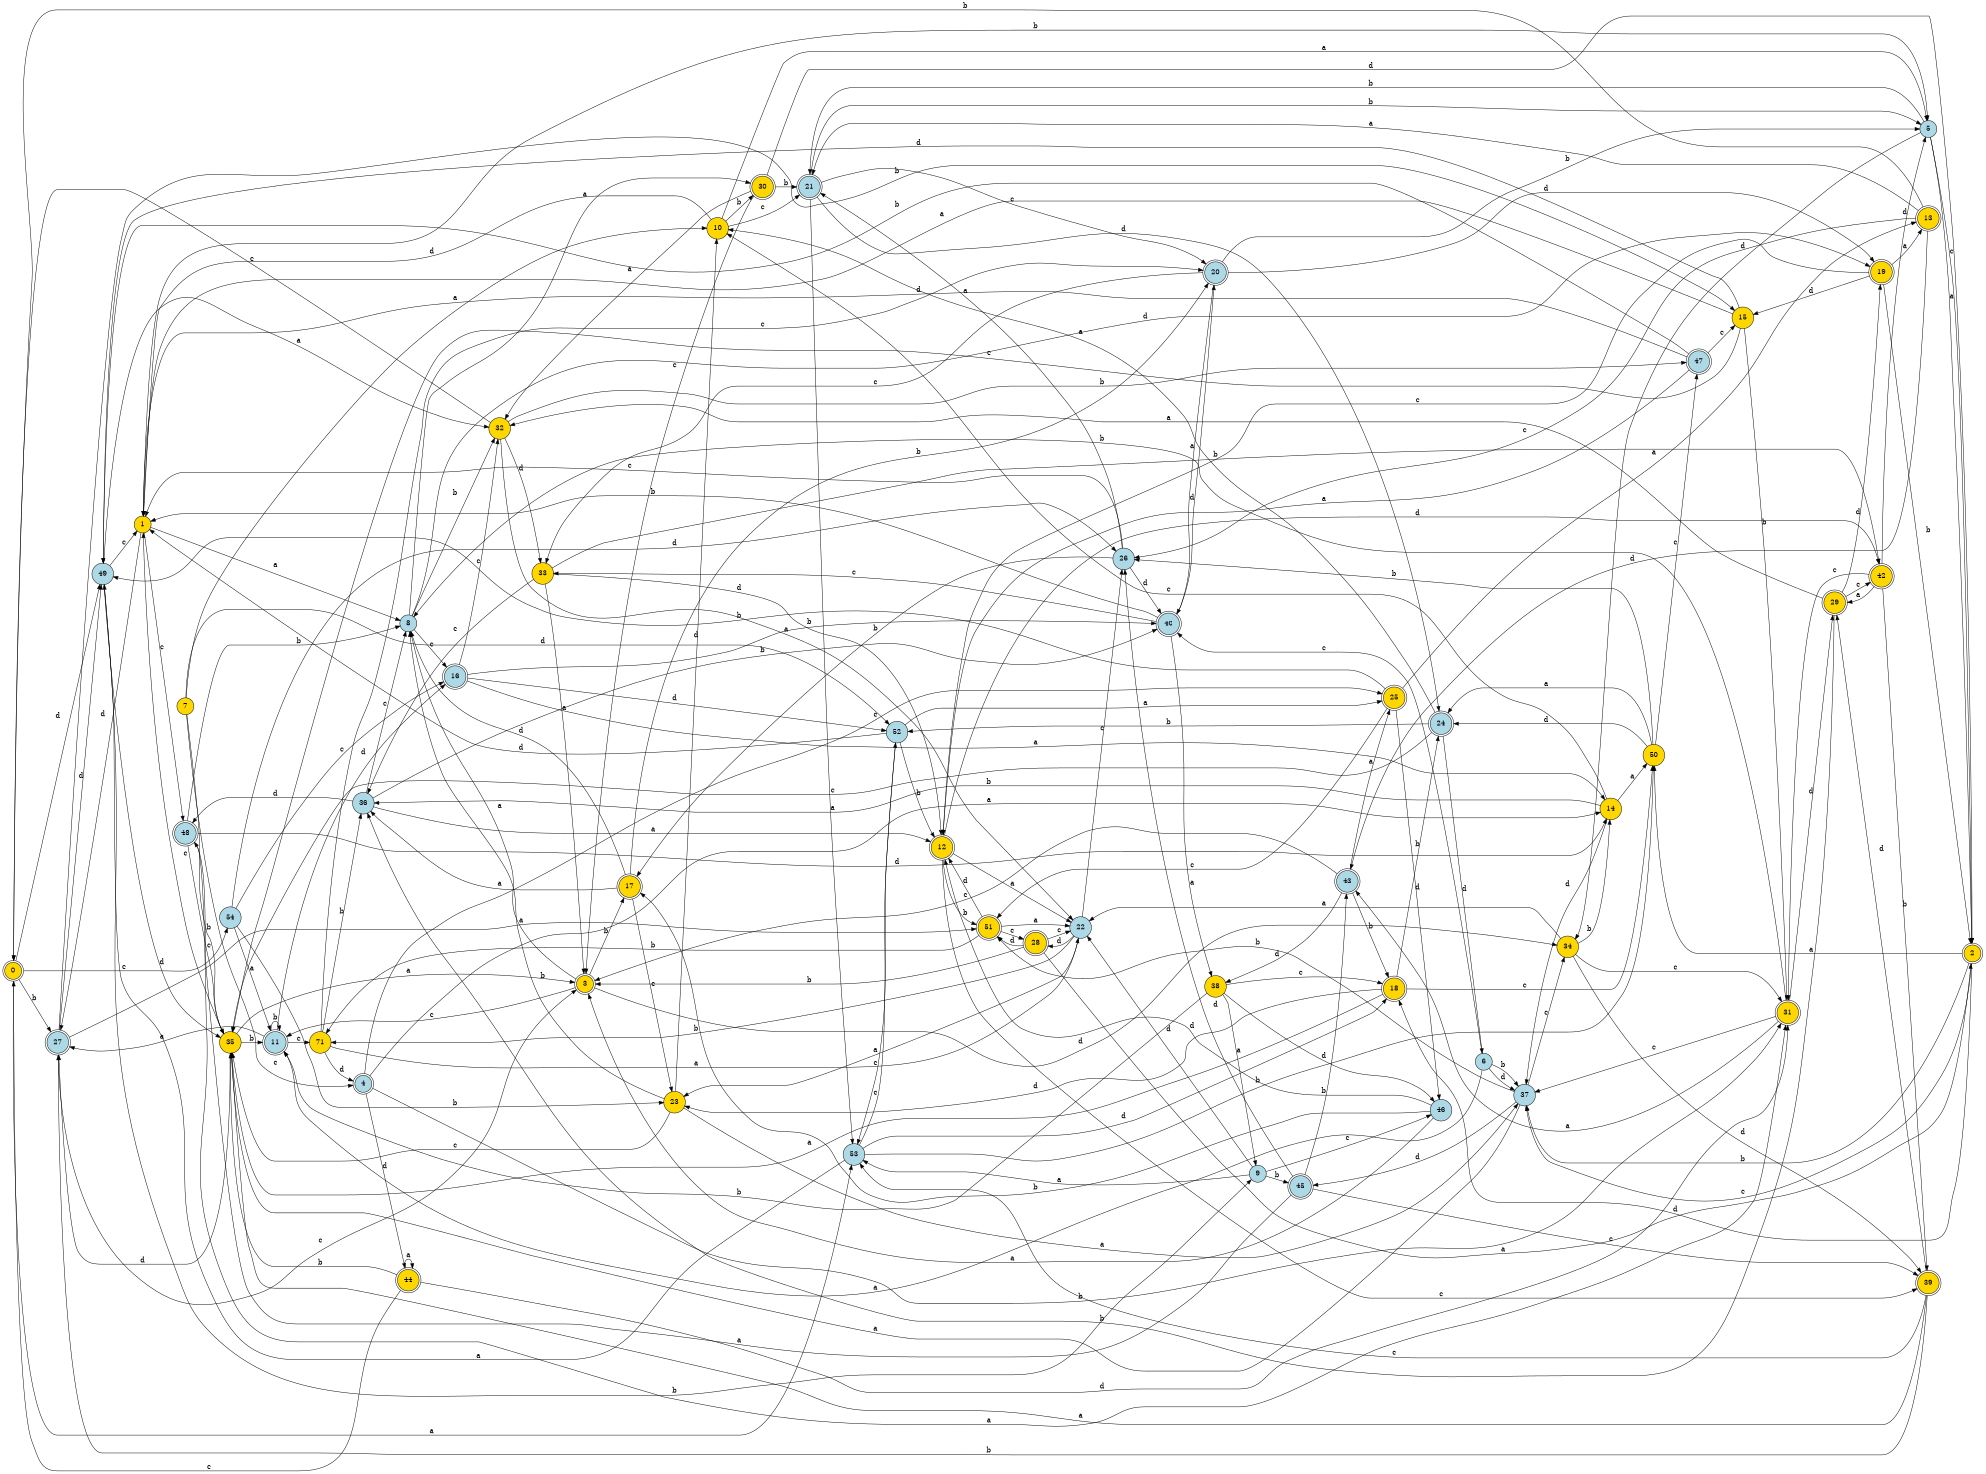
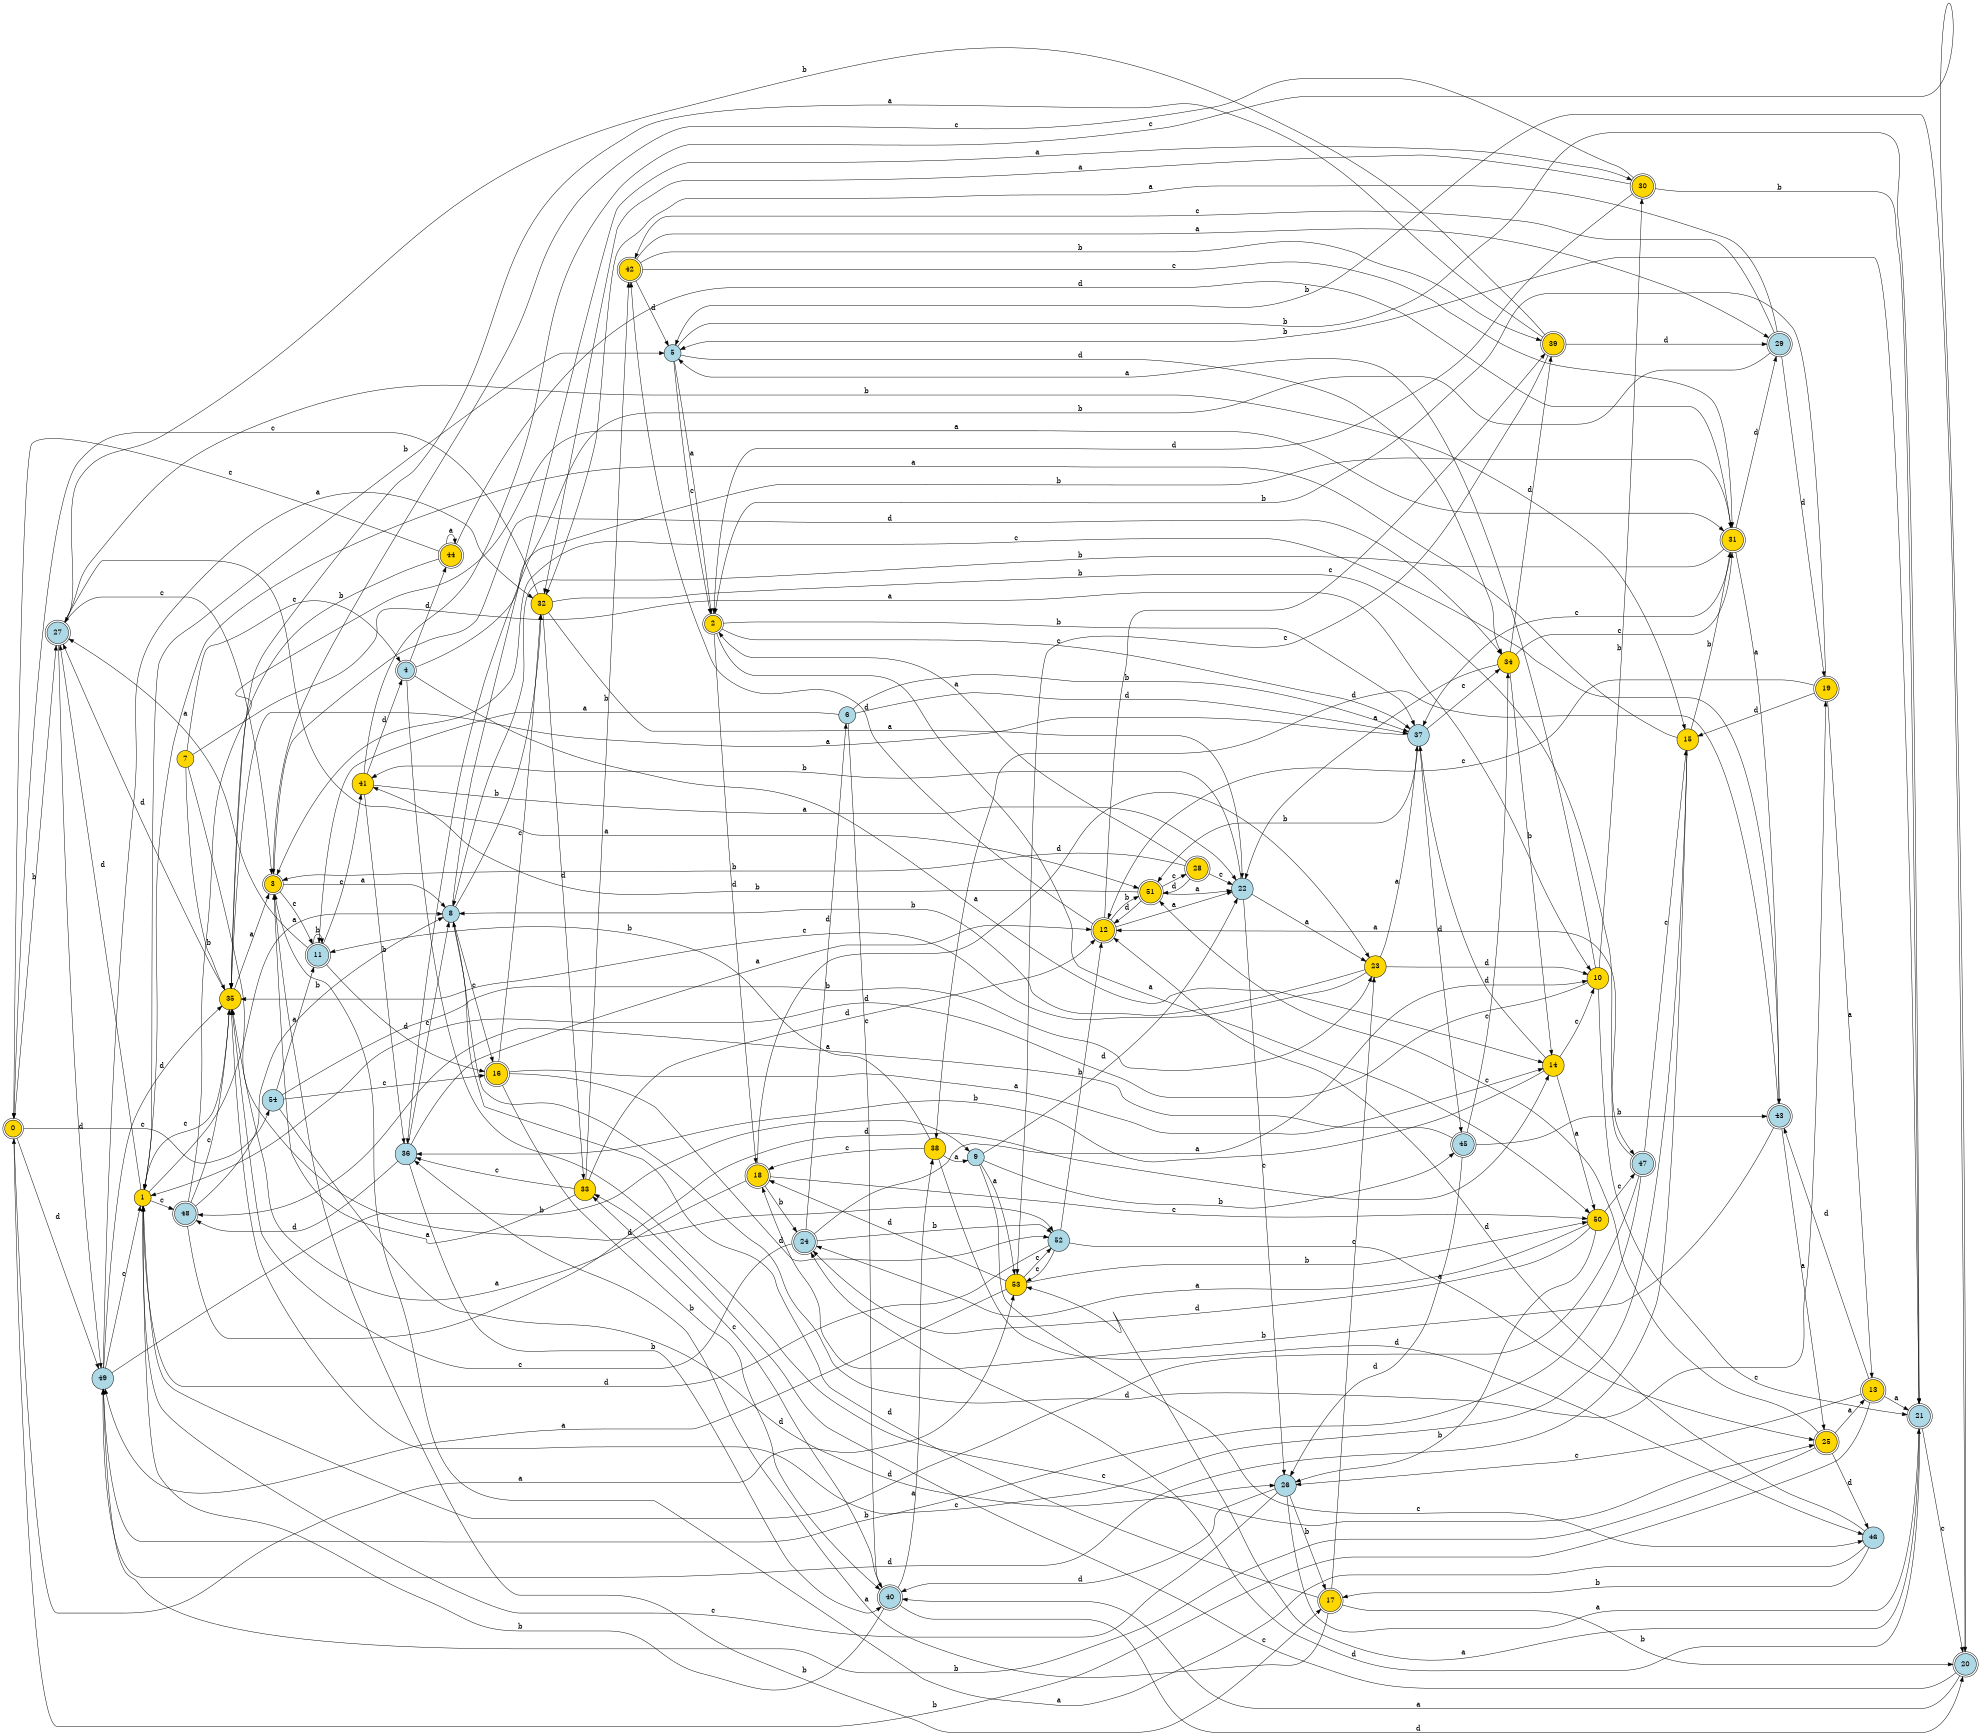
edge "20" -> "19": removed, label "d"
node "29": fillcolor gold -> lightblue
node "16": fillcolor lightblue -> gold
edge "22" -> "28": removed, label "d"
edge "35" -> "11": removed, label "b"
node "71": label "71" -> "41"
node "53": fillcolor lightblue -> gold
edge "45" -> "39": now "45" -> "34"
